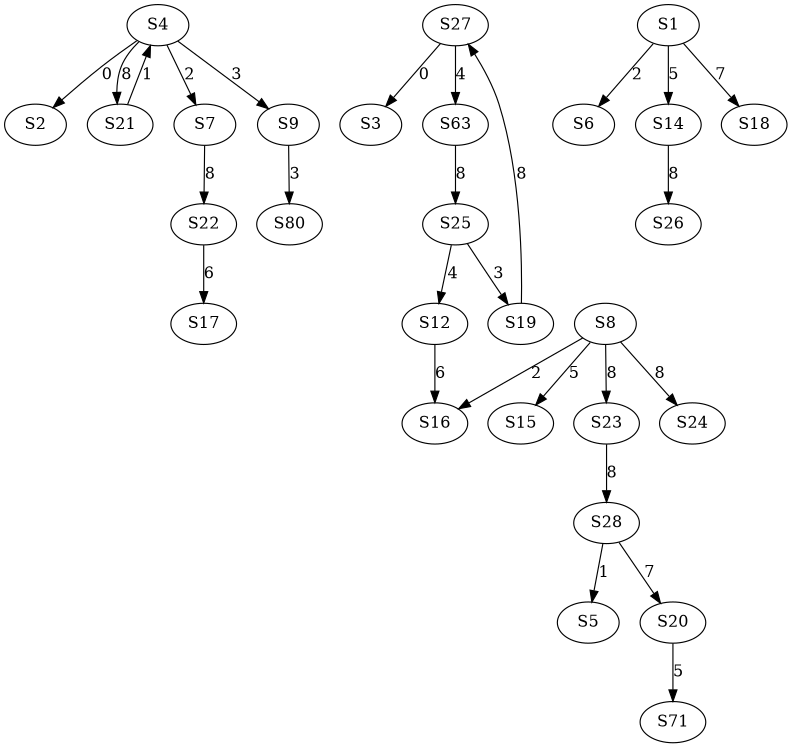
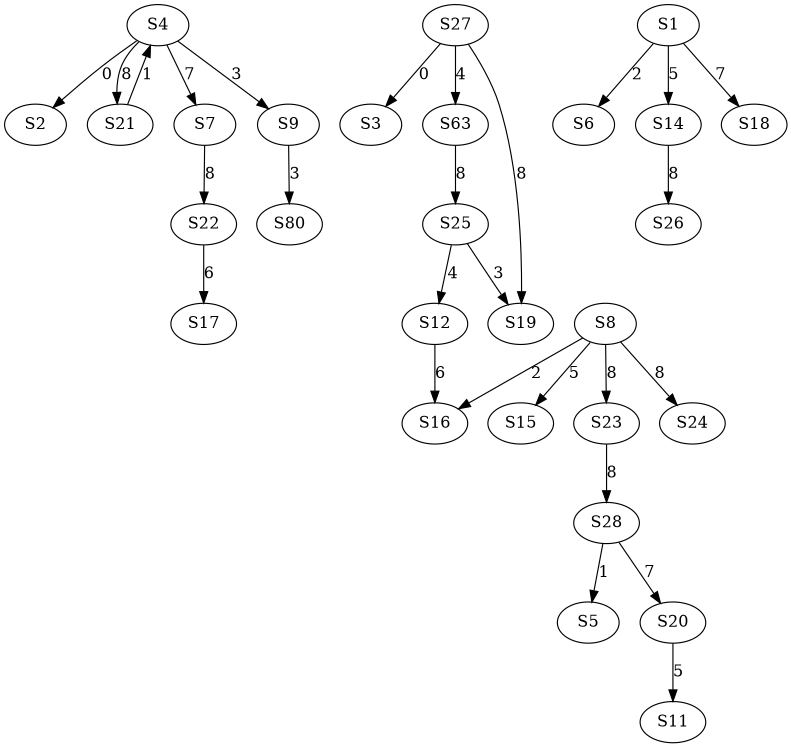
edge "S4" -> "S7": label "2" -> "7"
edge "S19" -> "S27": reversed
node "S71": label "S71" -> "S11"
